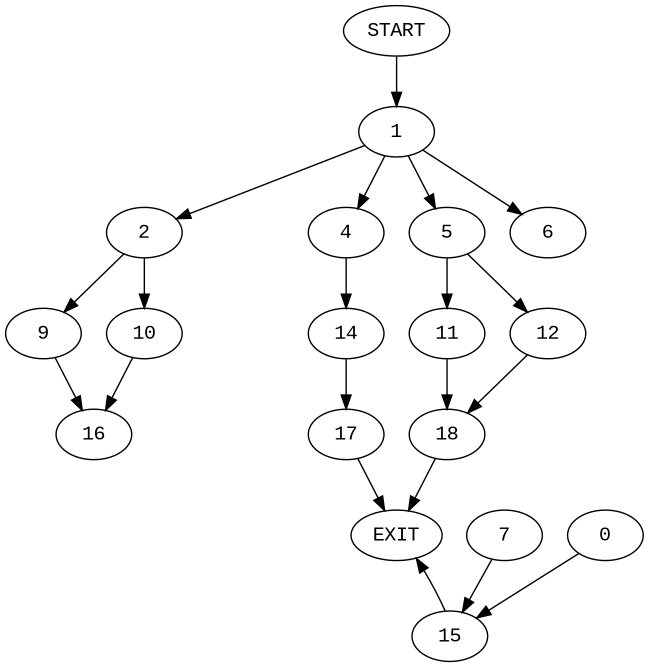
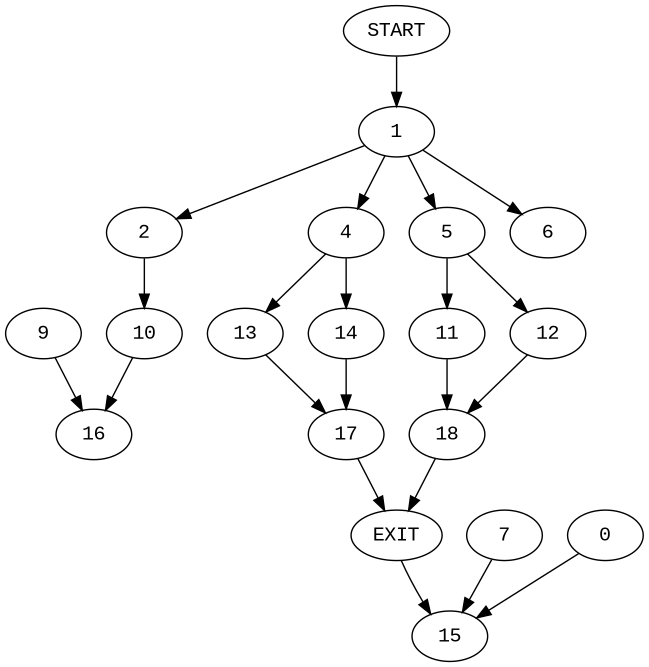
edge "2" -> "9": removed
node "13": added
edge "15" -> "EXIT": reversed
